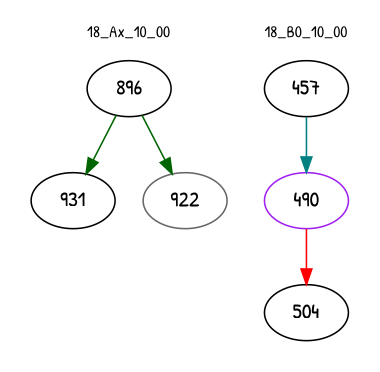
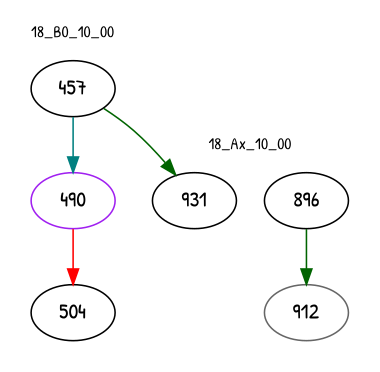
edge "896" -> "931": now "457" -> "931"
node "922": label "922" -> "912"
